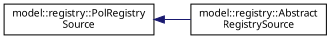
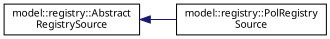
edge "model::registry::Abstract RegistrySource" -> "model::registry::PolRegistry Source": reversed
